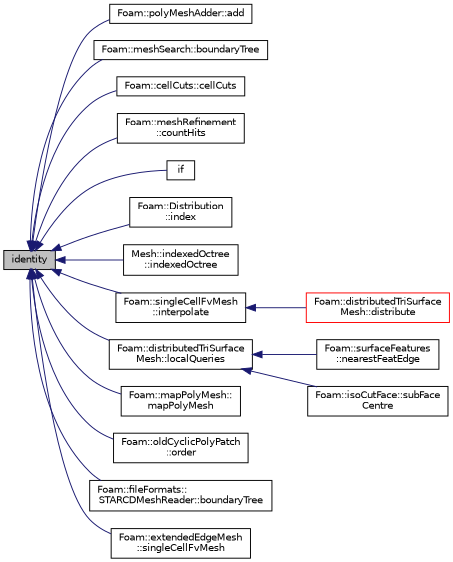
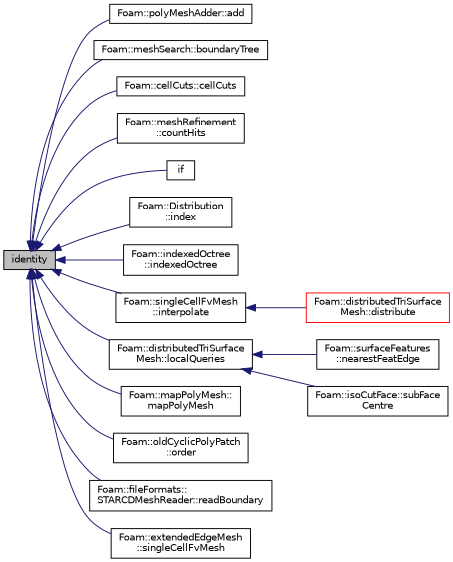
node "Mesh::indexedOctree ::indexedOctree": label "Mesh::indexedOctree ::indexedOctree" -> "Foam::indexedOctree ::indexedOctree"
node "Foam::fileFormats:: STARCDMeshReader::boundaryTree": label "Foam::fileFormats:: STARCDMeshReader::boundaryTree" -> "Foam::fileFormats:: STARCDMeshReader::readBoundary"
